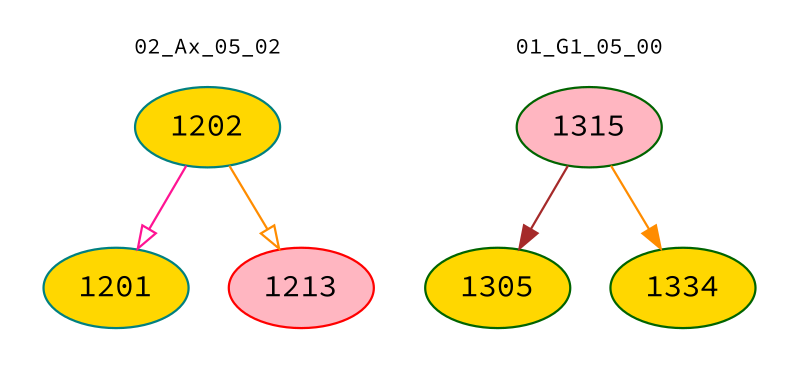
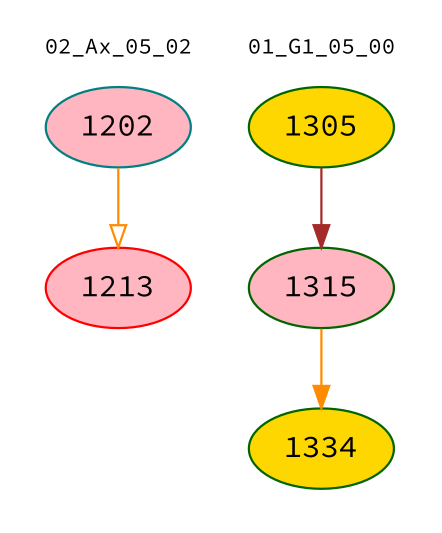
node "1202": fillcolor gold -> lightpink
edge "1315" -> "1305": reversed
node "1201": removed
